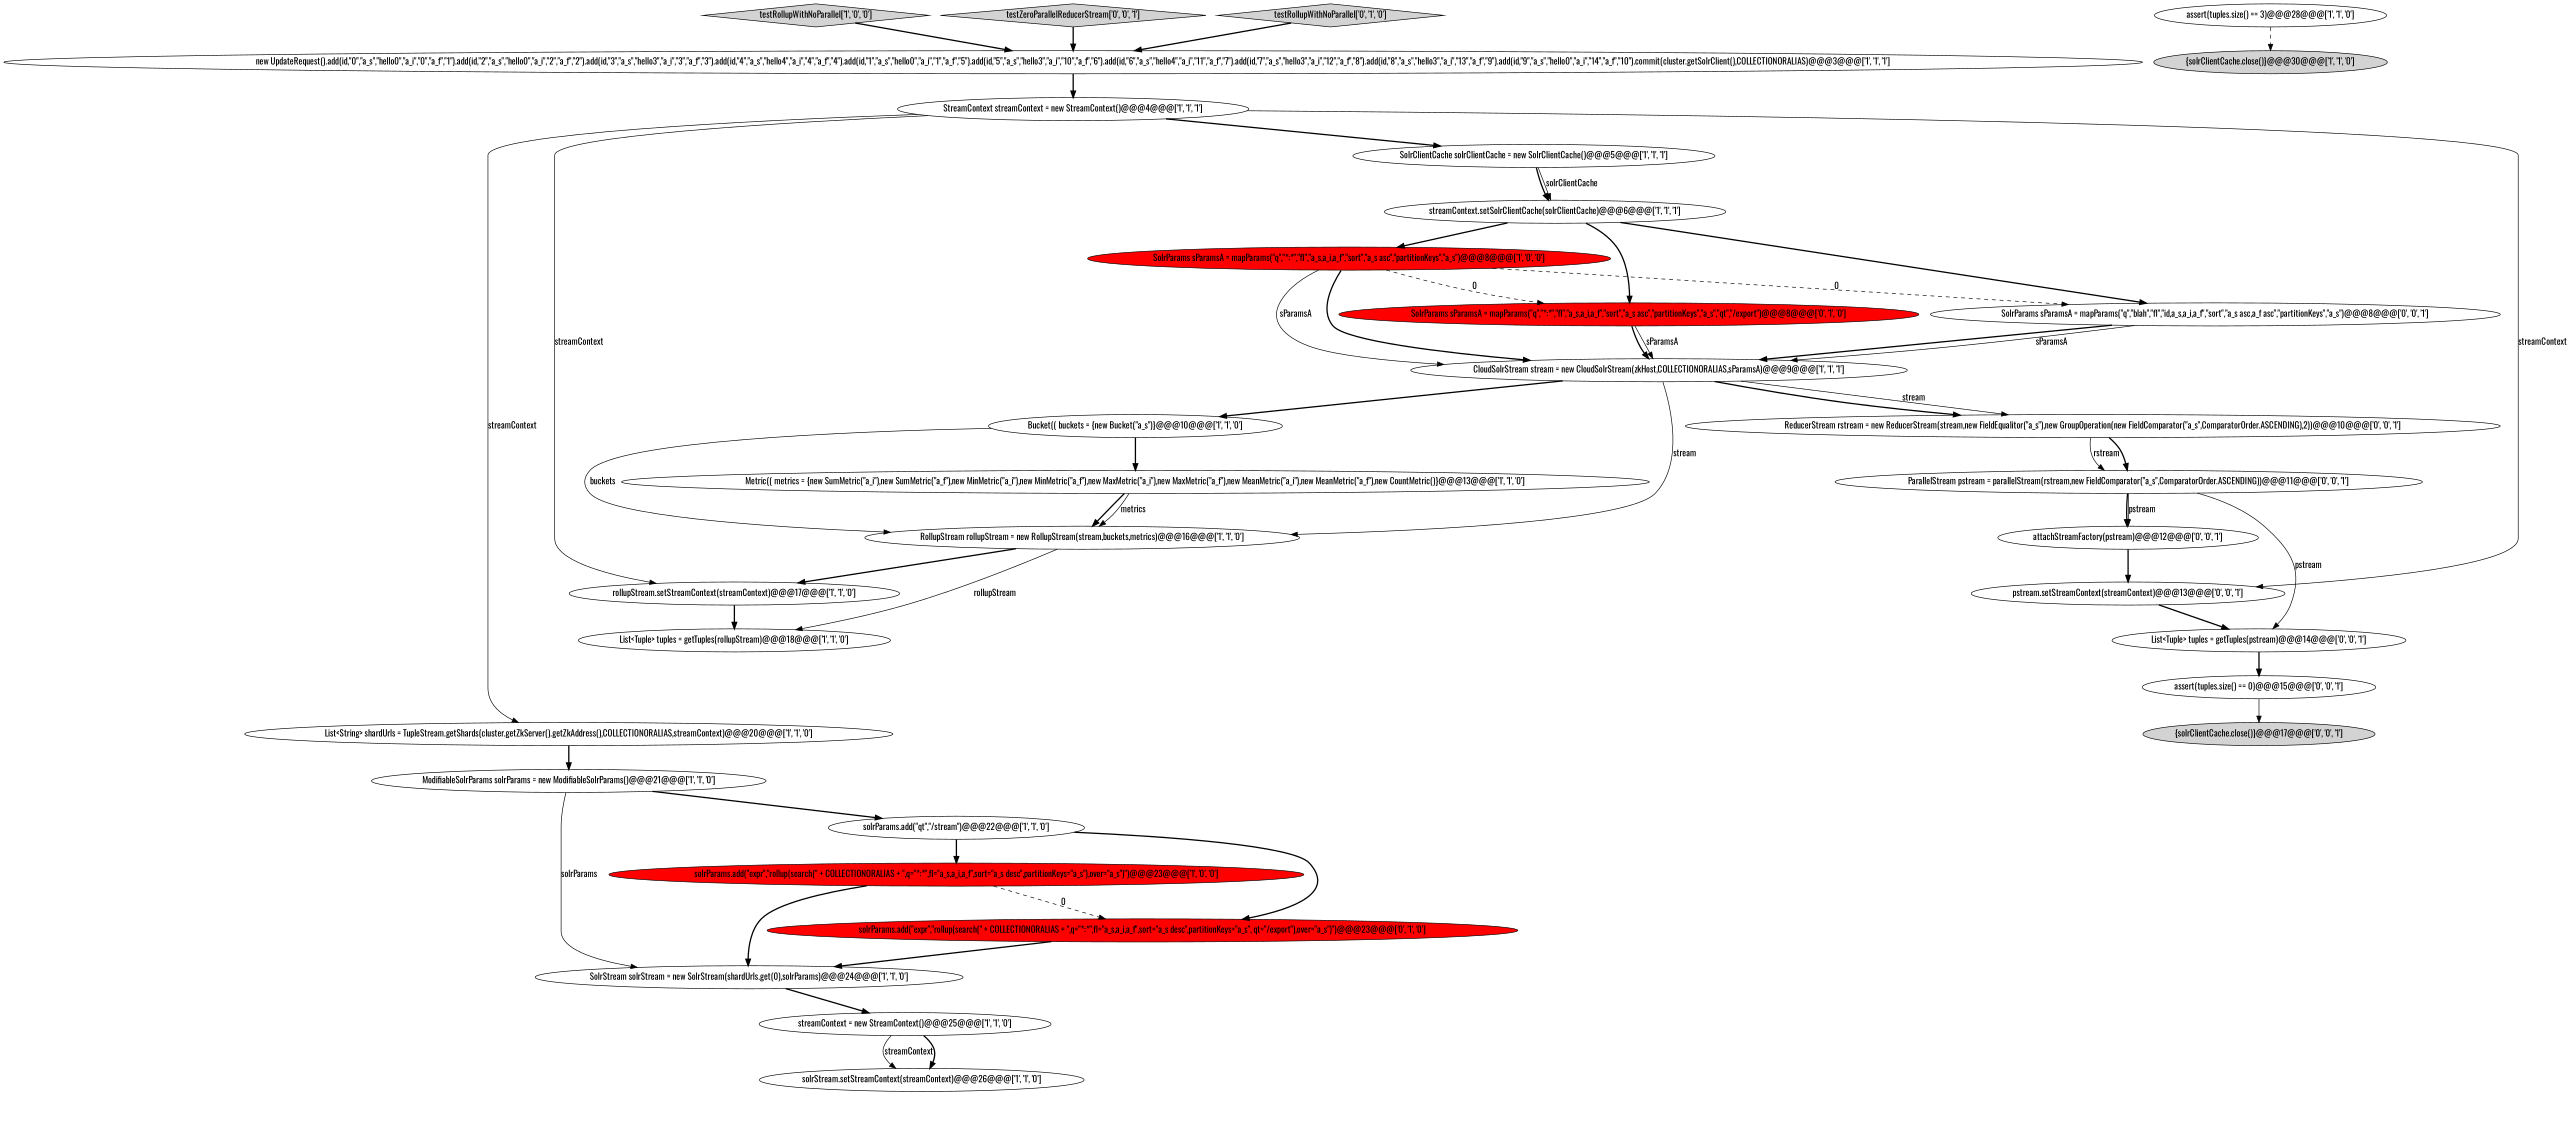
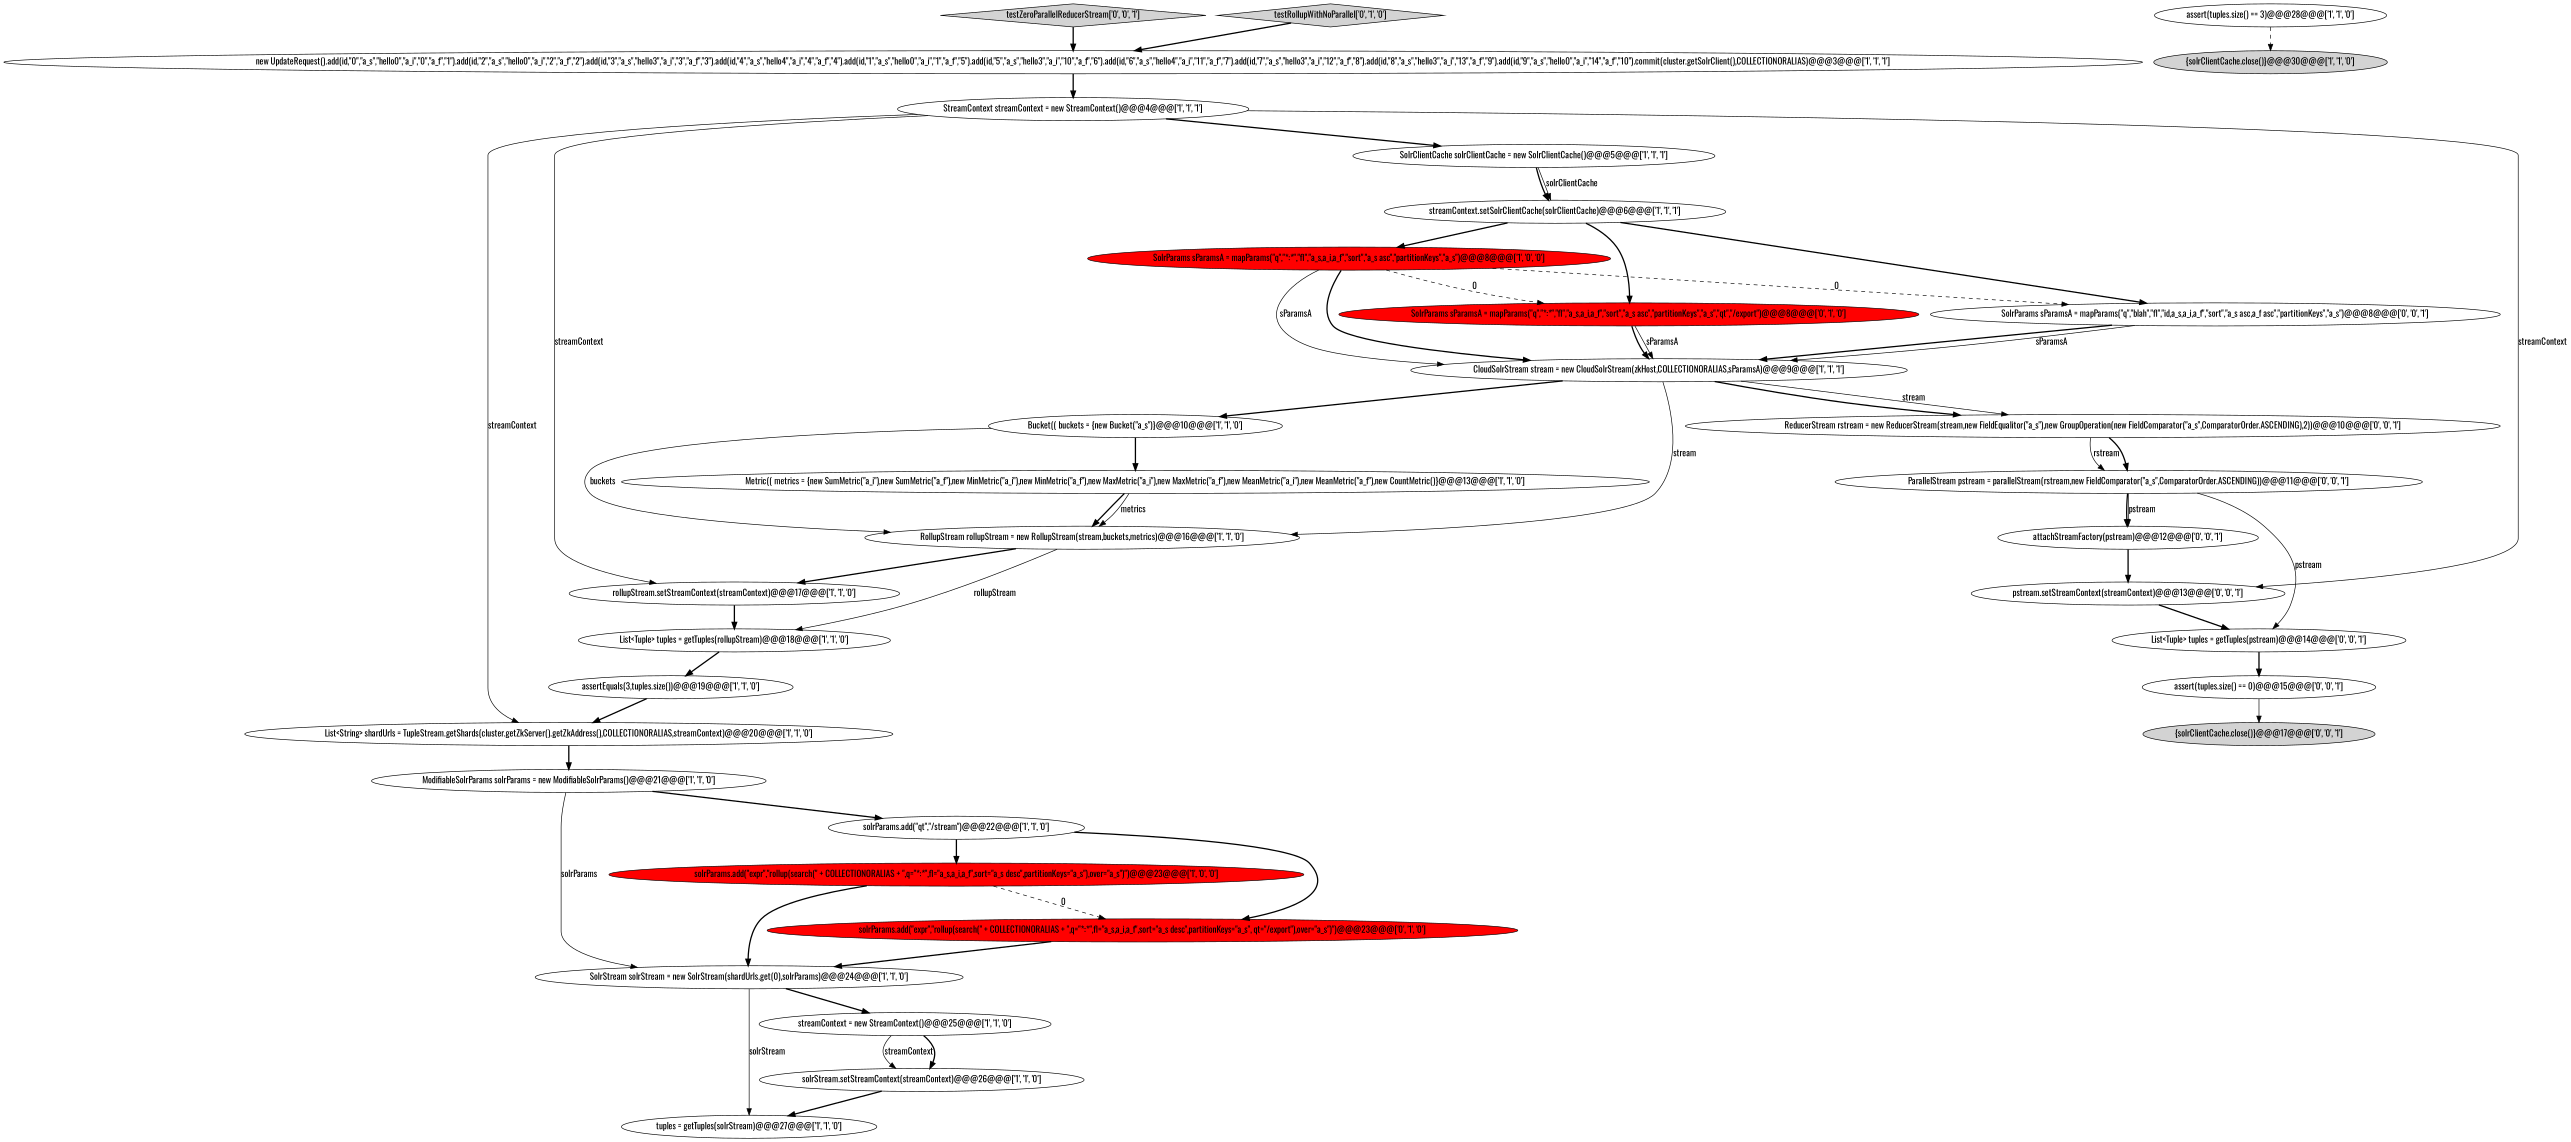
node "testRollupWithNoParallel['1', '0', '0']": removed
node "assertEquals(3,tuples.size())@@@19@@@['1', '1', '0']": added
node "tuples = getTuples(solrStream)@@@27@@@['1', '1', '0']": added
